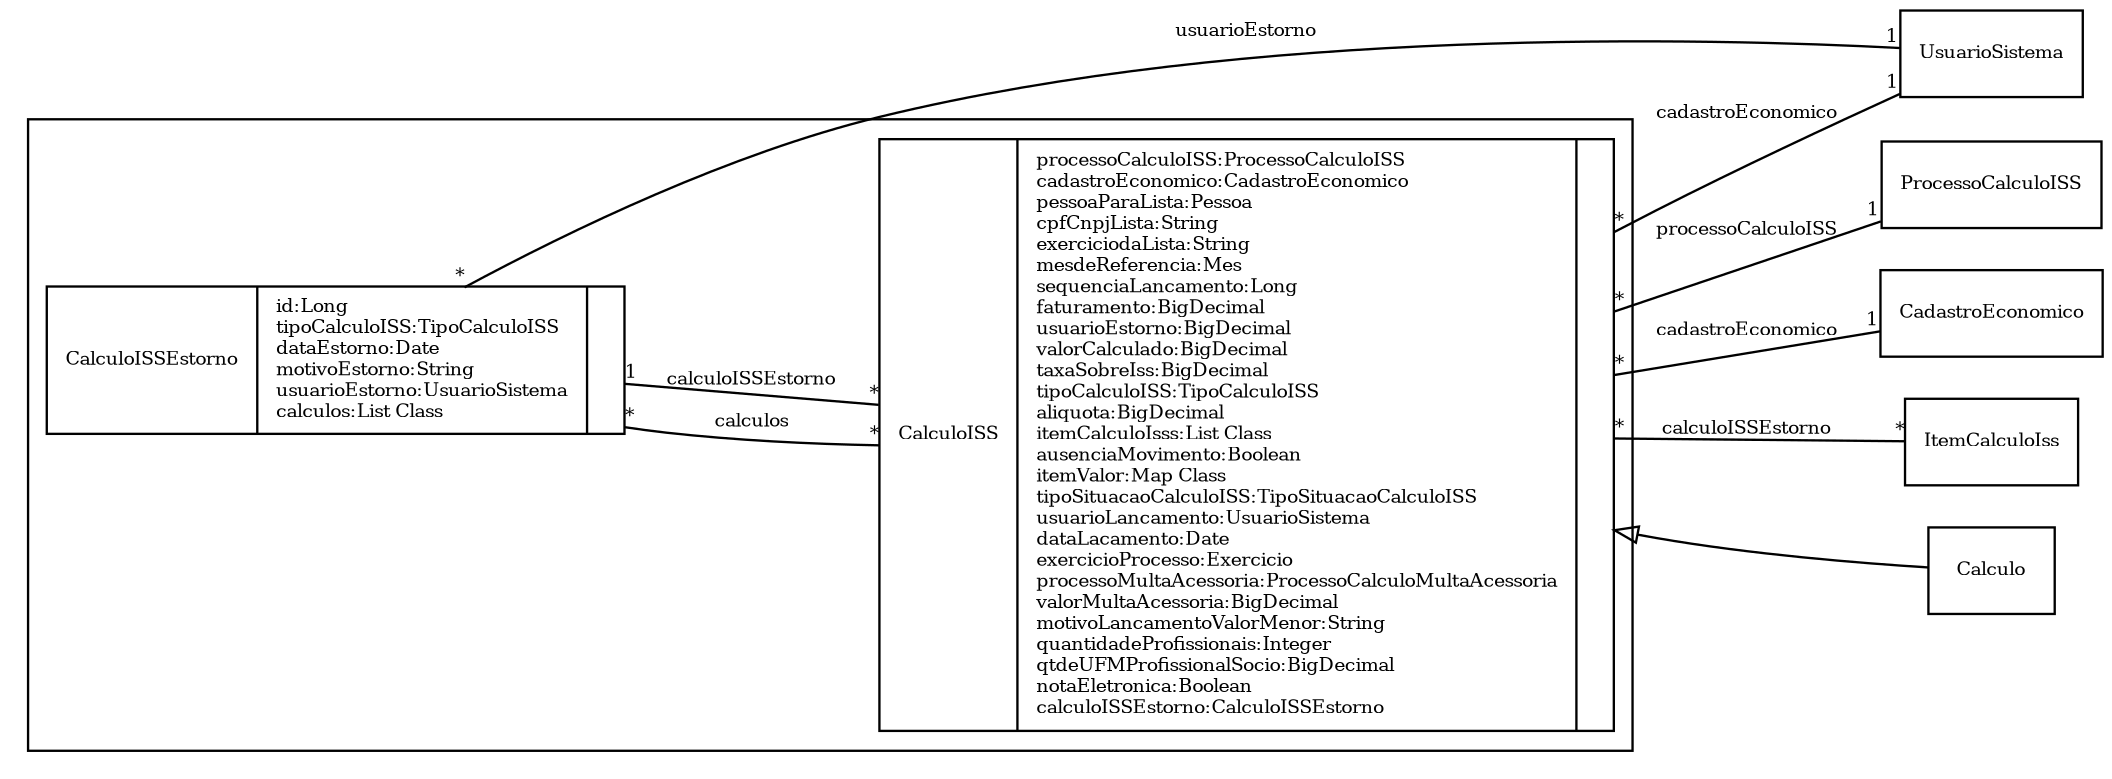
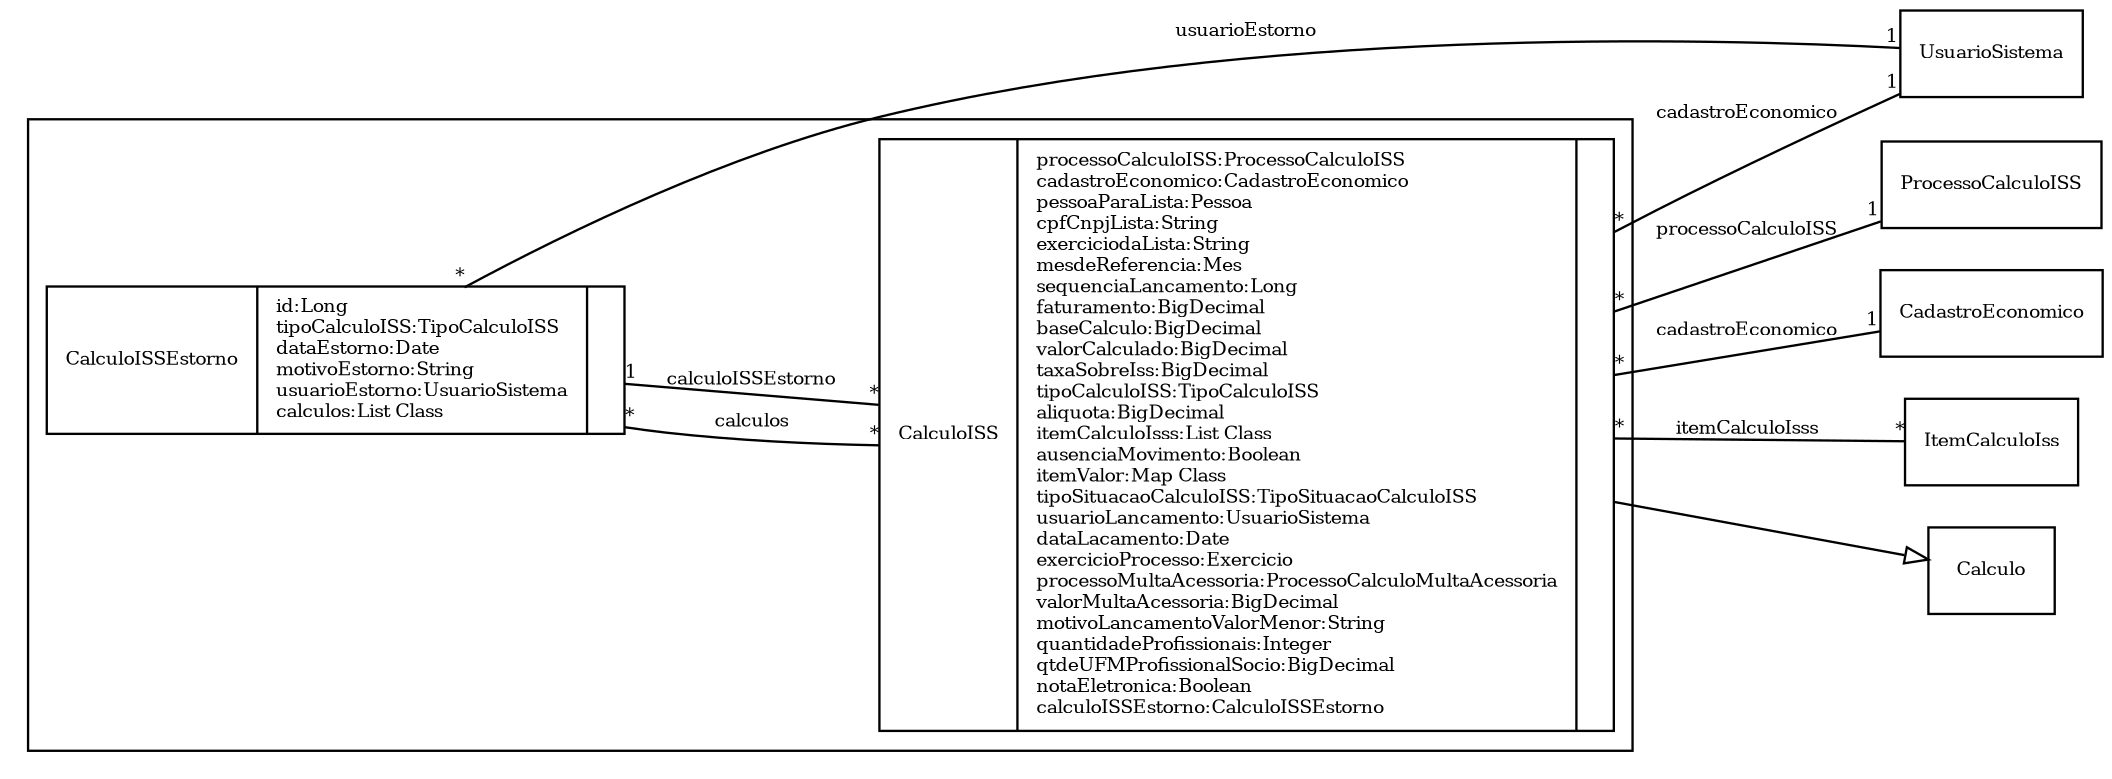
node "CalculoISS": text "usuarioEstorno:BigDecimal" -> "baseCalculo:BigDecimal"
edge "CalculoISS" -- "ItemCalculoIss": label "calculoISSEstorno" -> "itemCalculoIsss"
edge "Calculo" -> "CalculoISS": reversed
